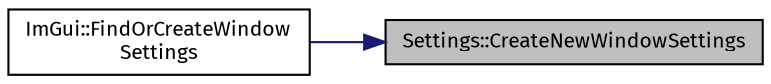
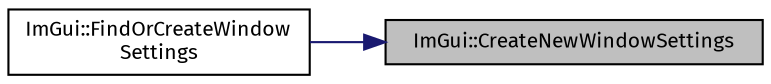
node "Settings::CreateNewWindowSettings": label "Settings::CreateNewWindowSettings" -> "ImGui::CreateNewWindowSettings"
